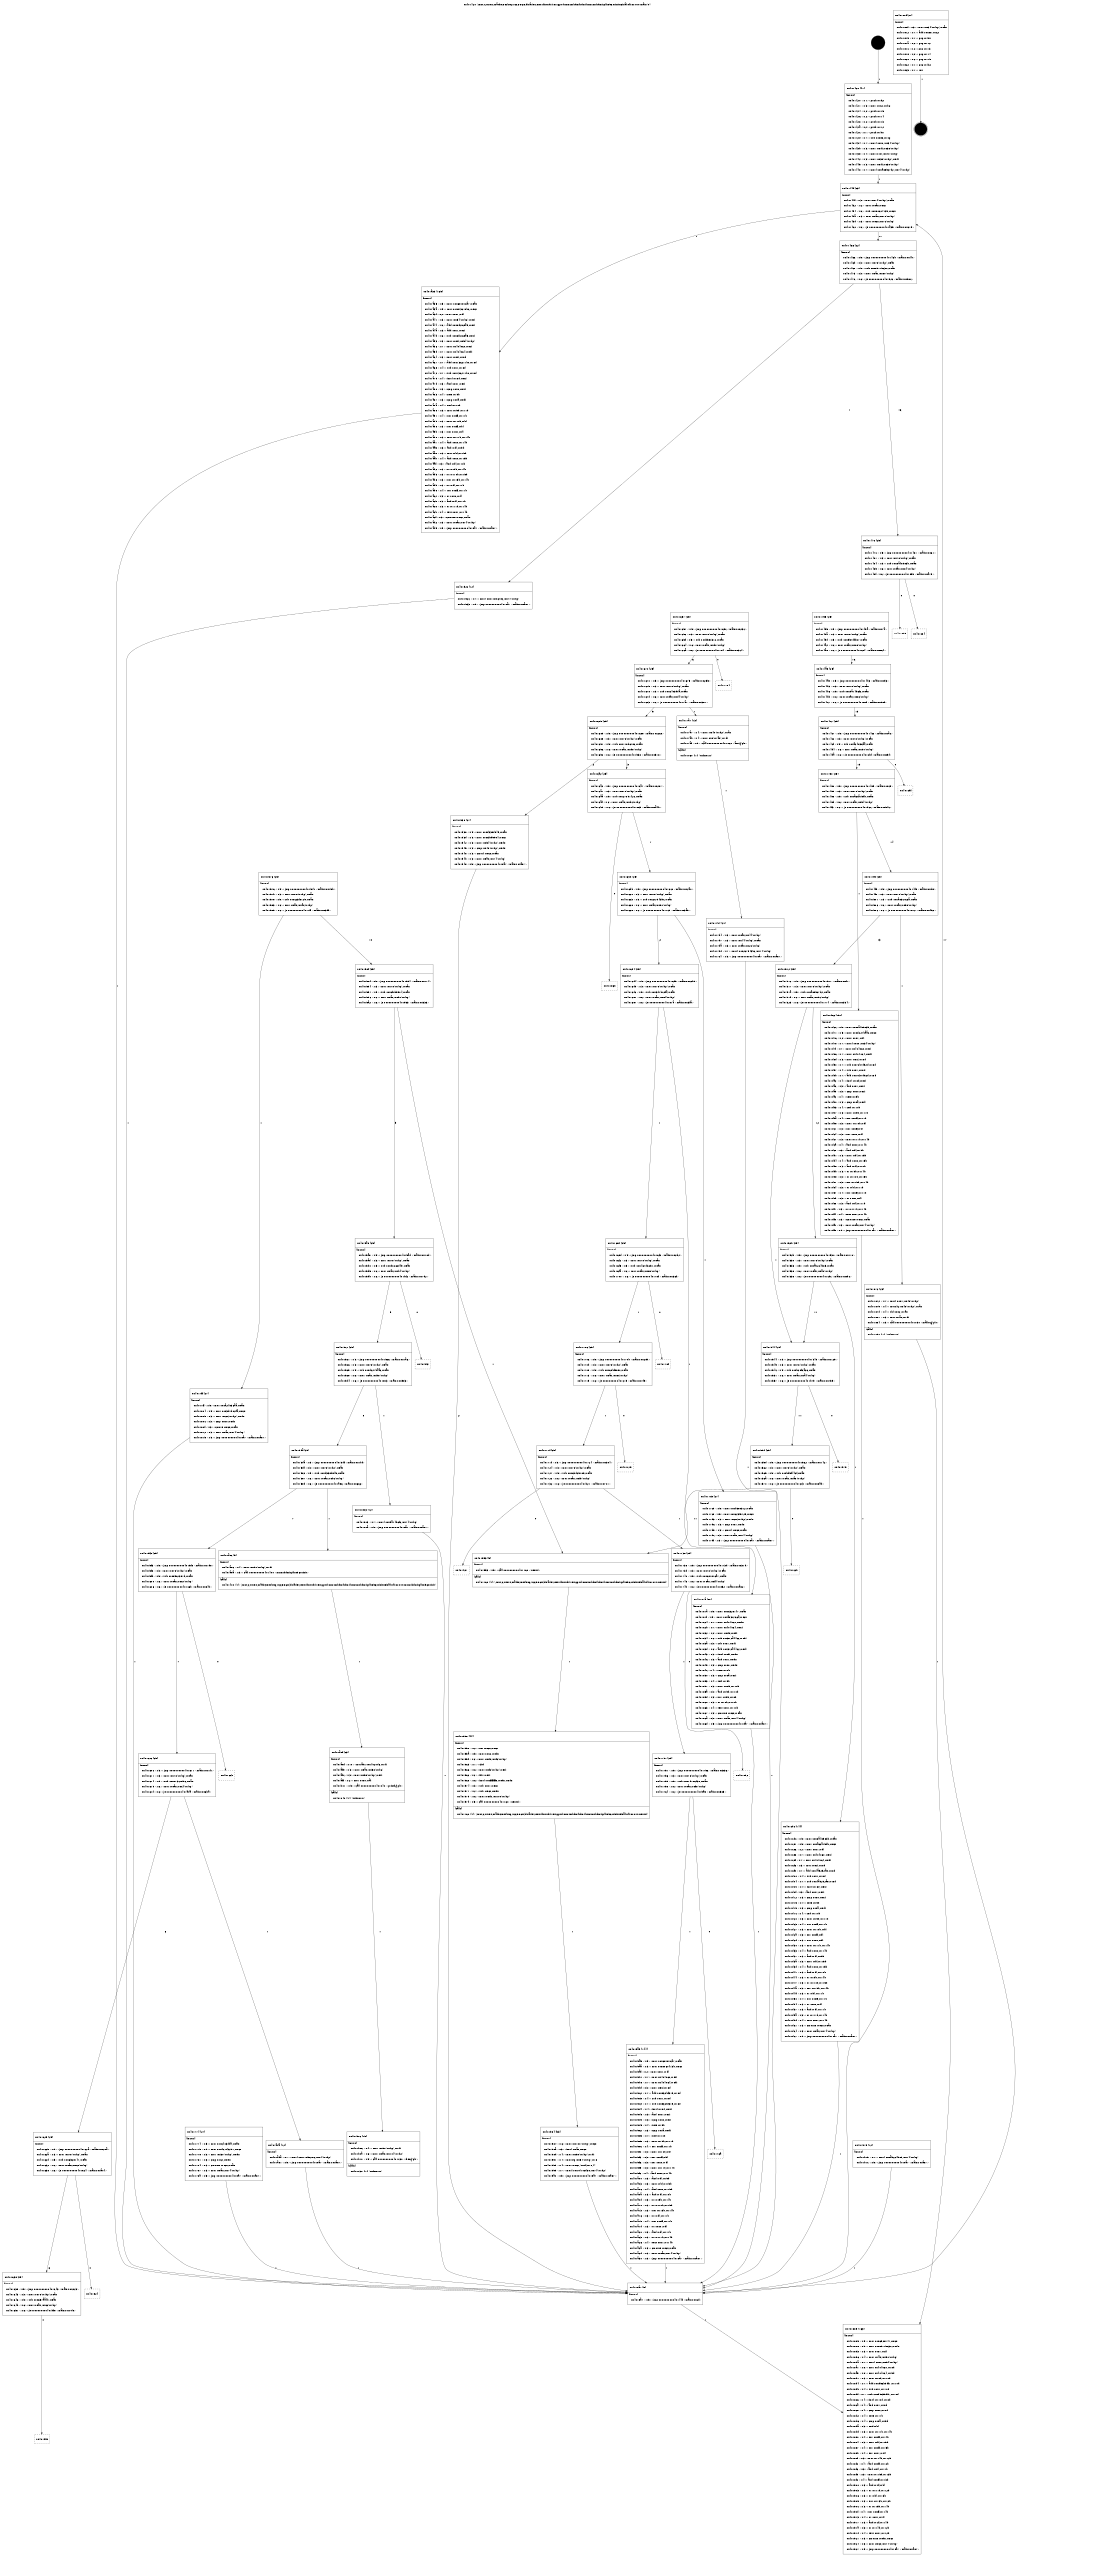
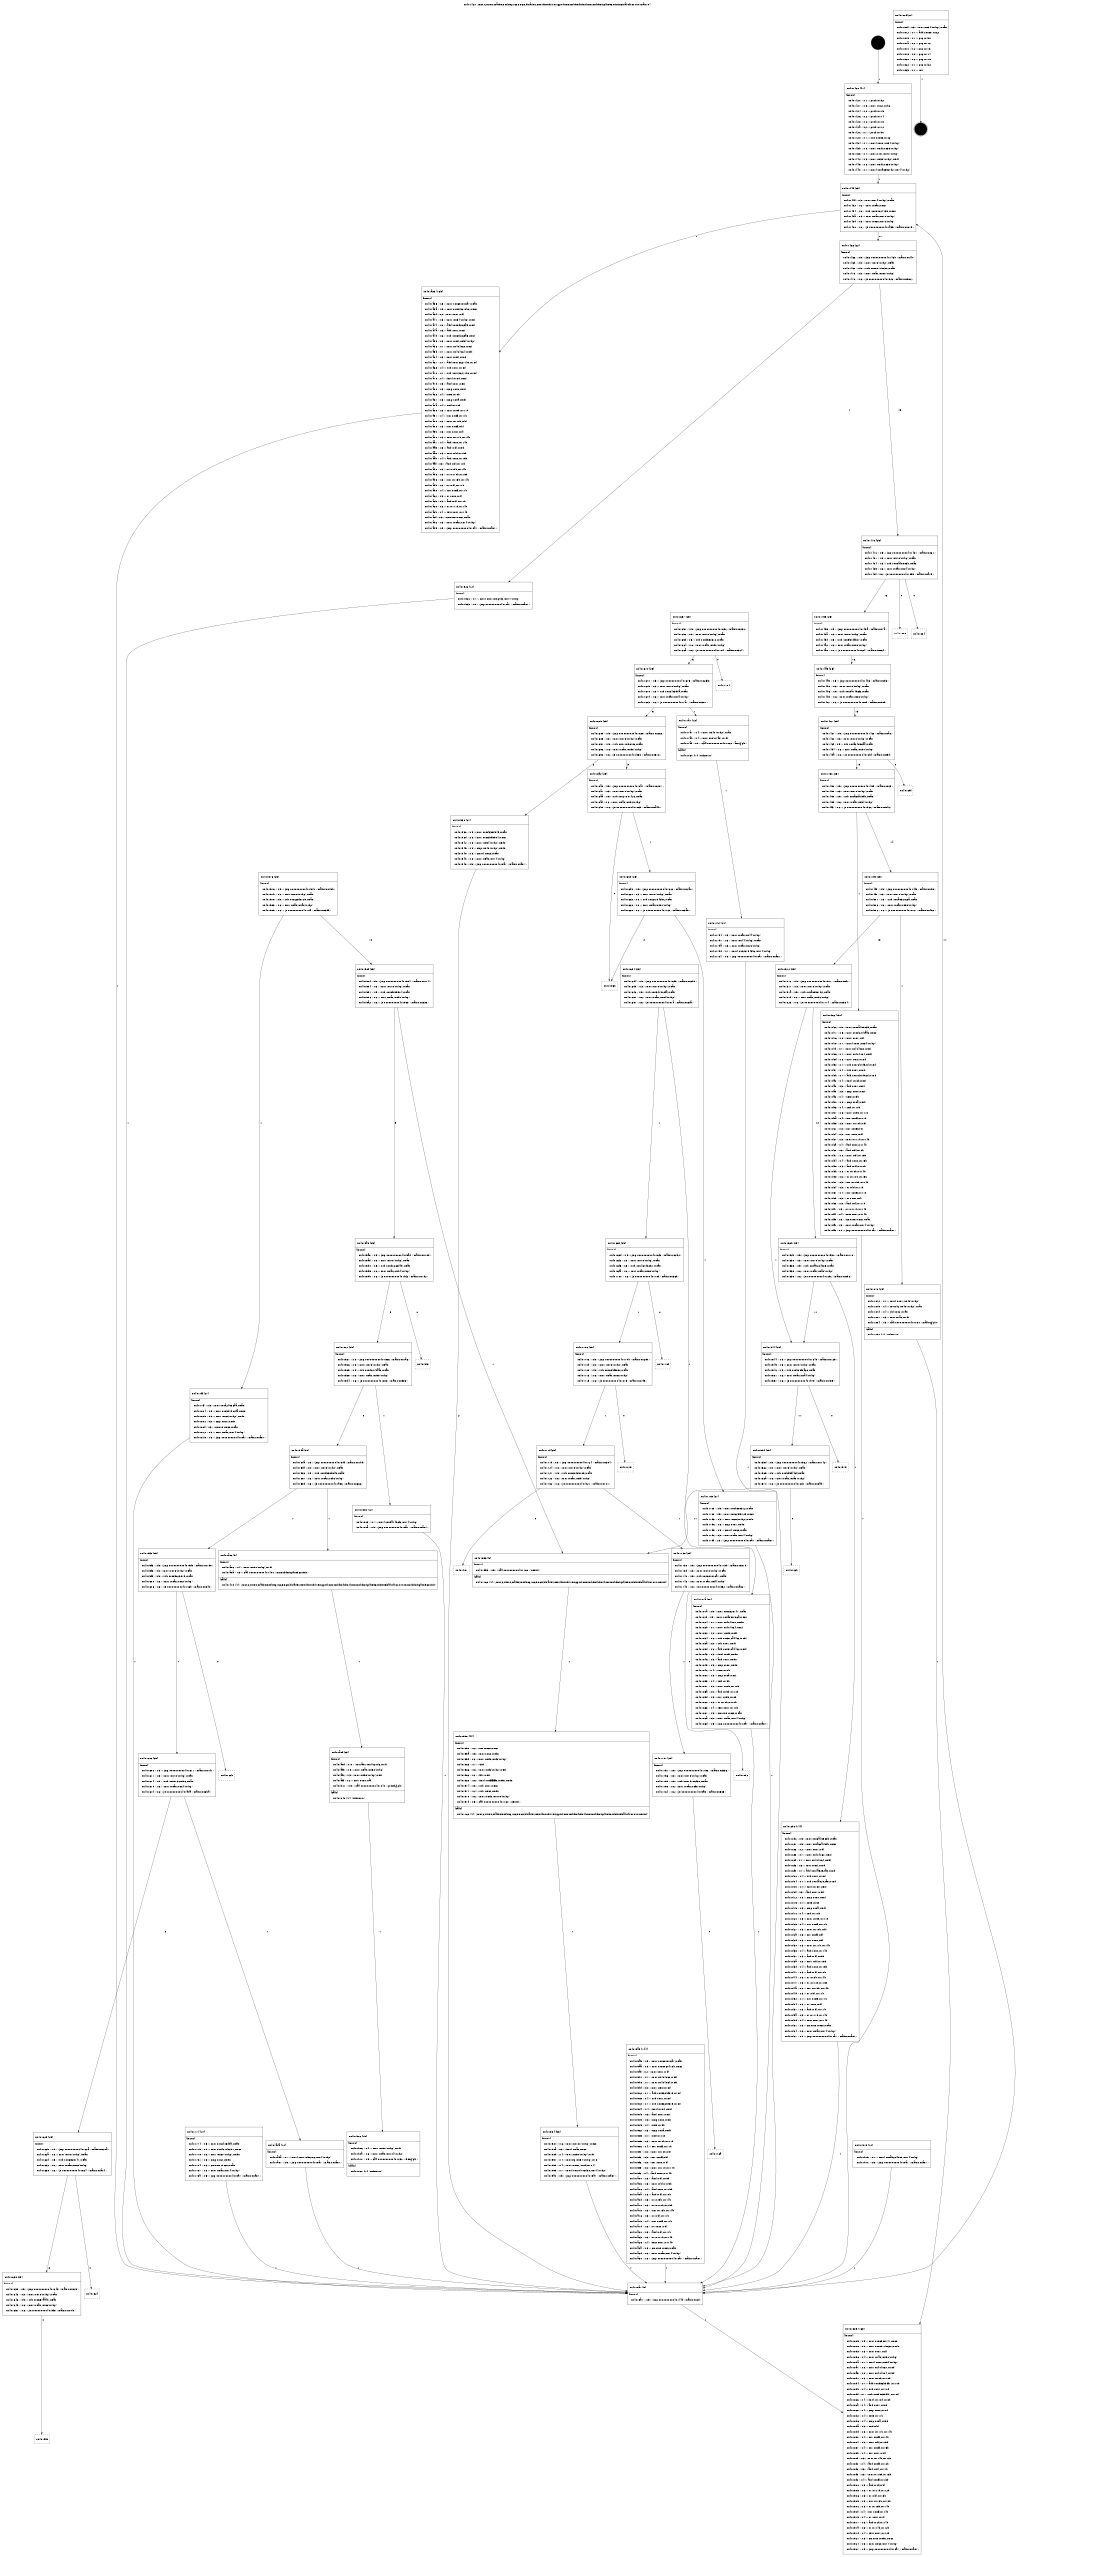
edge "0x40147c [25]" -> "0x401495 [25]": added, label "16"
edge "0x4016bb [25]" -> "0x4016d4 [25]": now "0x4016bb [25]" -> "0x401e6b"
edge "0x401751 [25]" -> "0x4019a5 [144]": removed, label "1"
